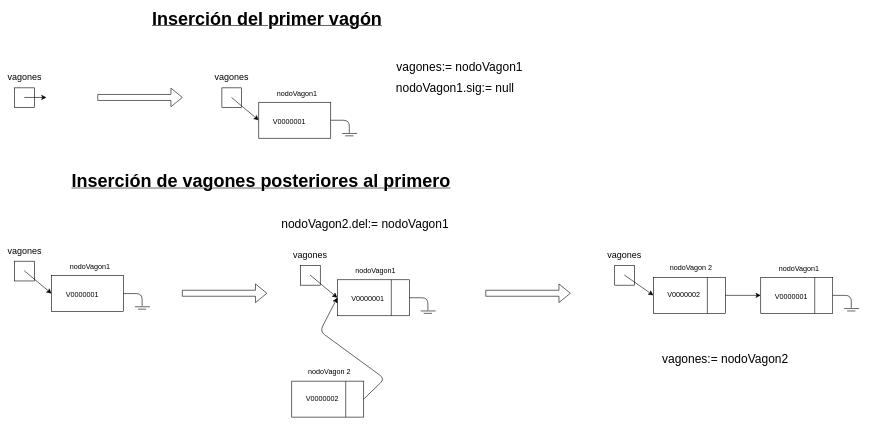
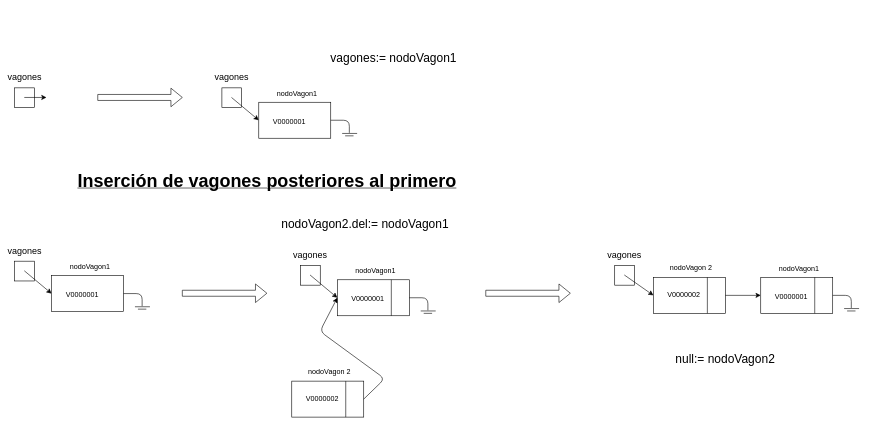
node "Inserción del primer vagón": removed
node "vagones:= nodoVagon1": moved (460, 67) -> (394, 58)
node "nodoVagon1.sig:= null": removed
node "Inserción de vagones posteriores al primero": moved (261, 181) -> (267, 181)
node "vagones:= nodoVagon2": label "vagones:= nodoVagon2" -> "null:= nodoVagon2"
